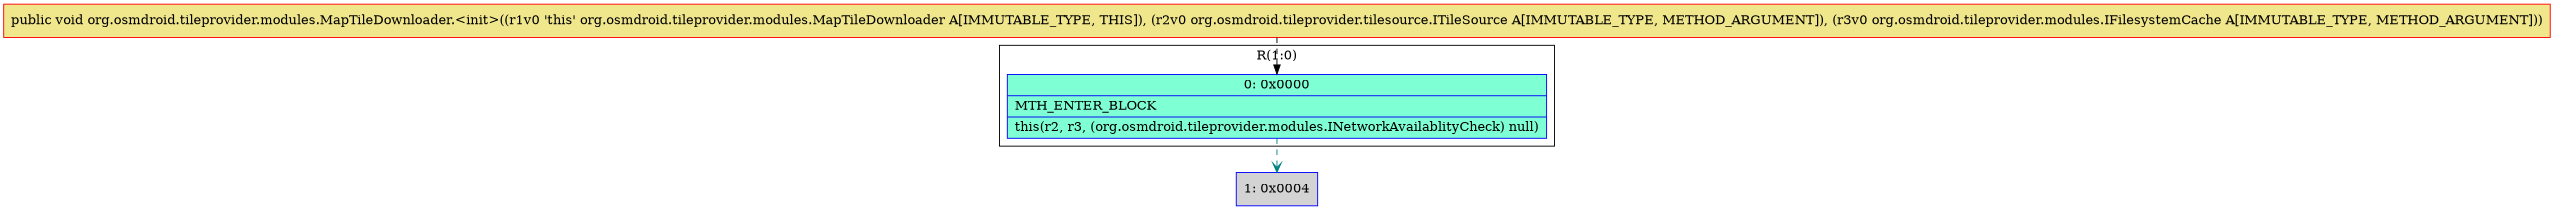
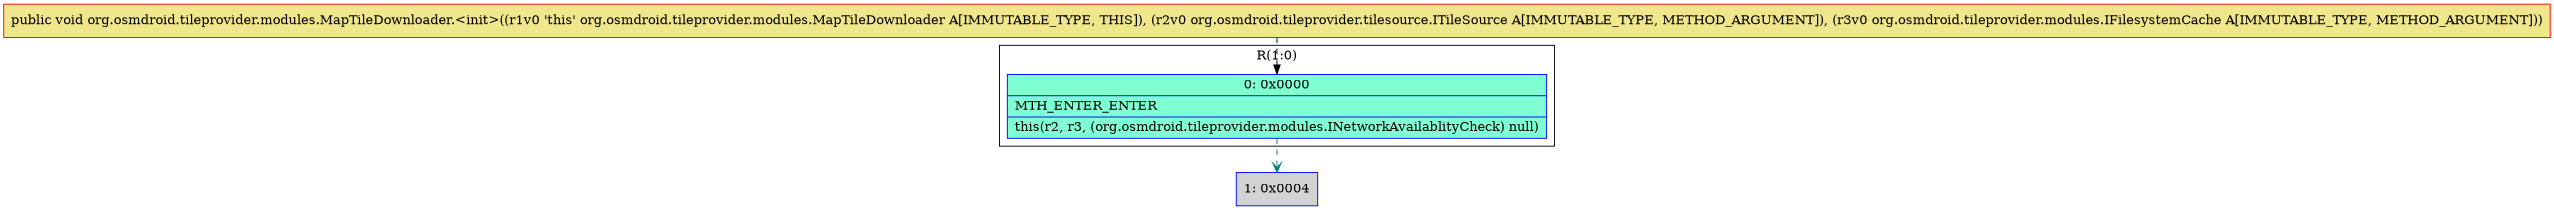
node "0: 0x0000": text "MTH_ENTER_BLOCK" -> "MTH_ENTER_ENTER"
